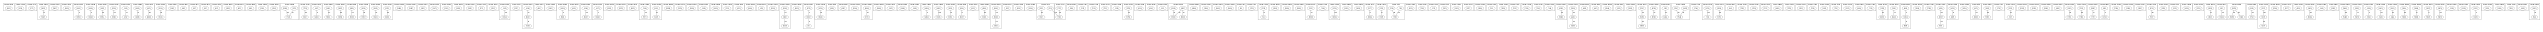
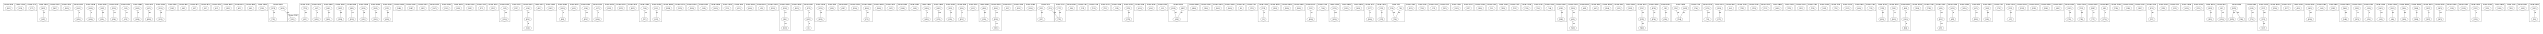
edge "16058" -- "17123": now "16058" -- "10591"
node "16936": removed
